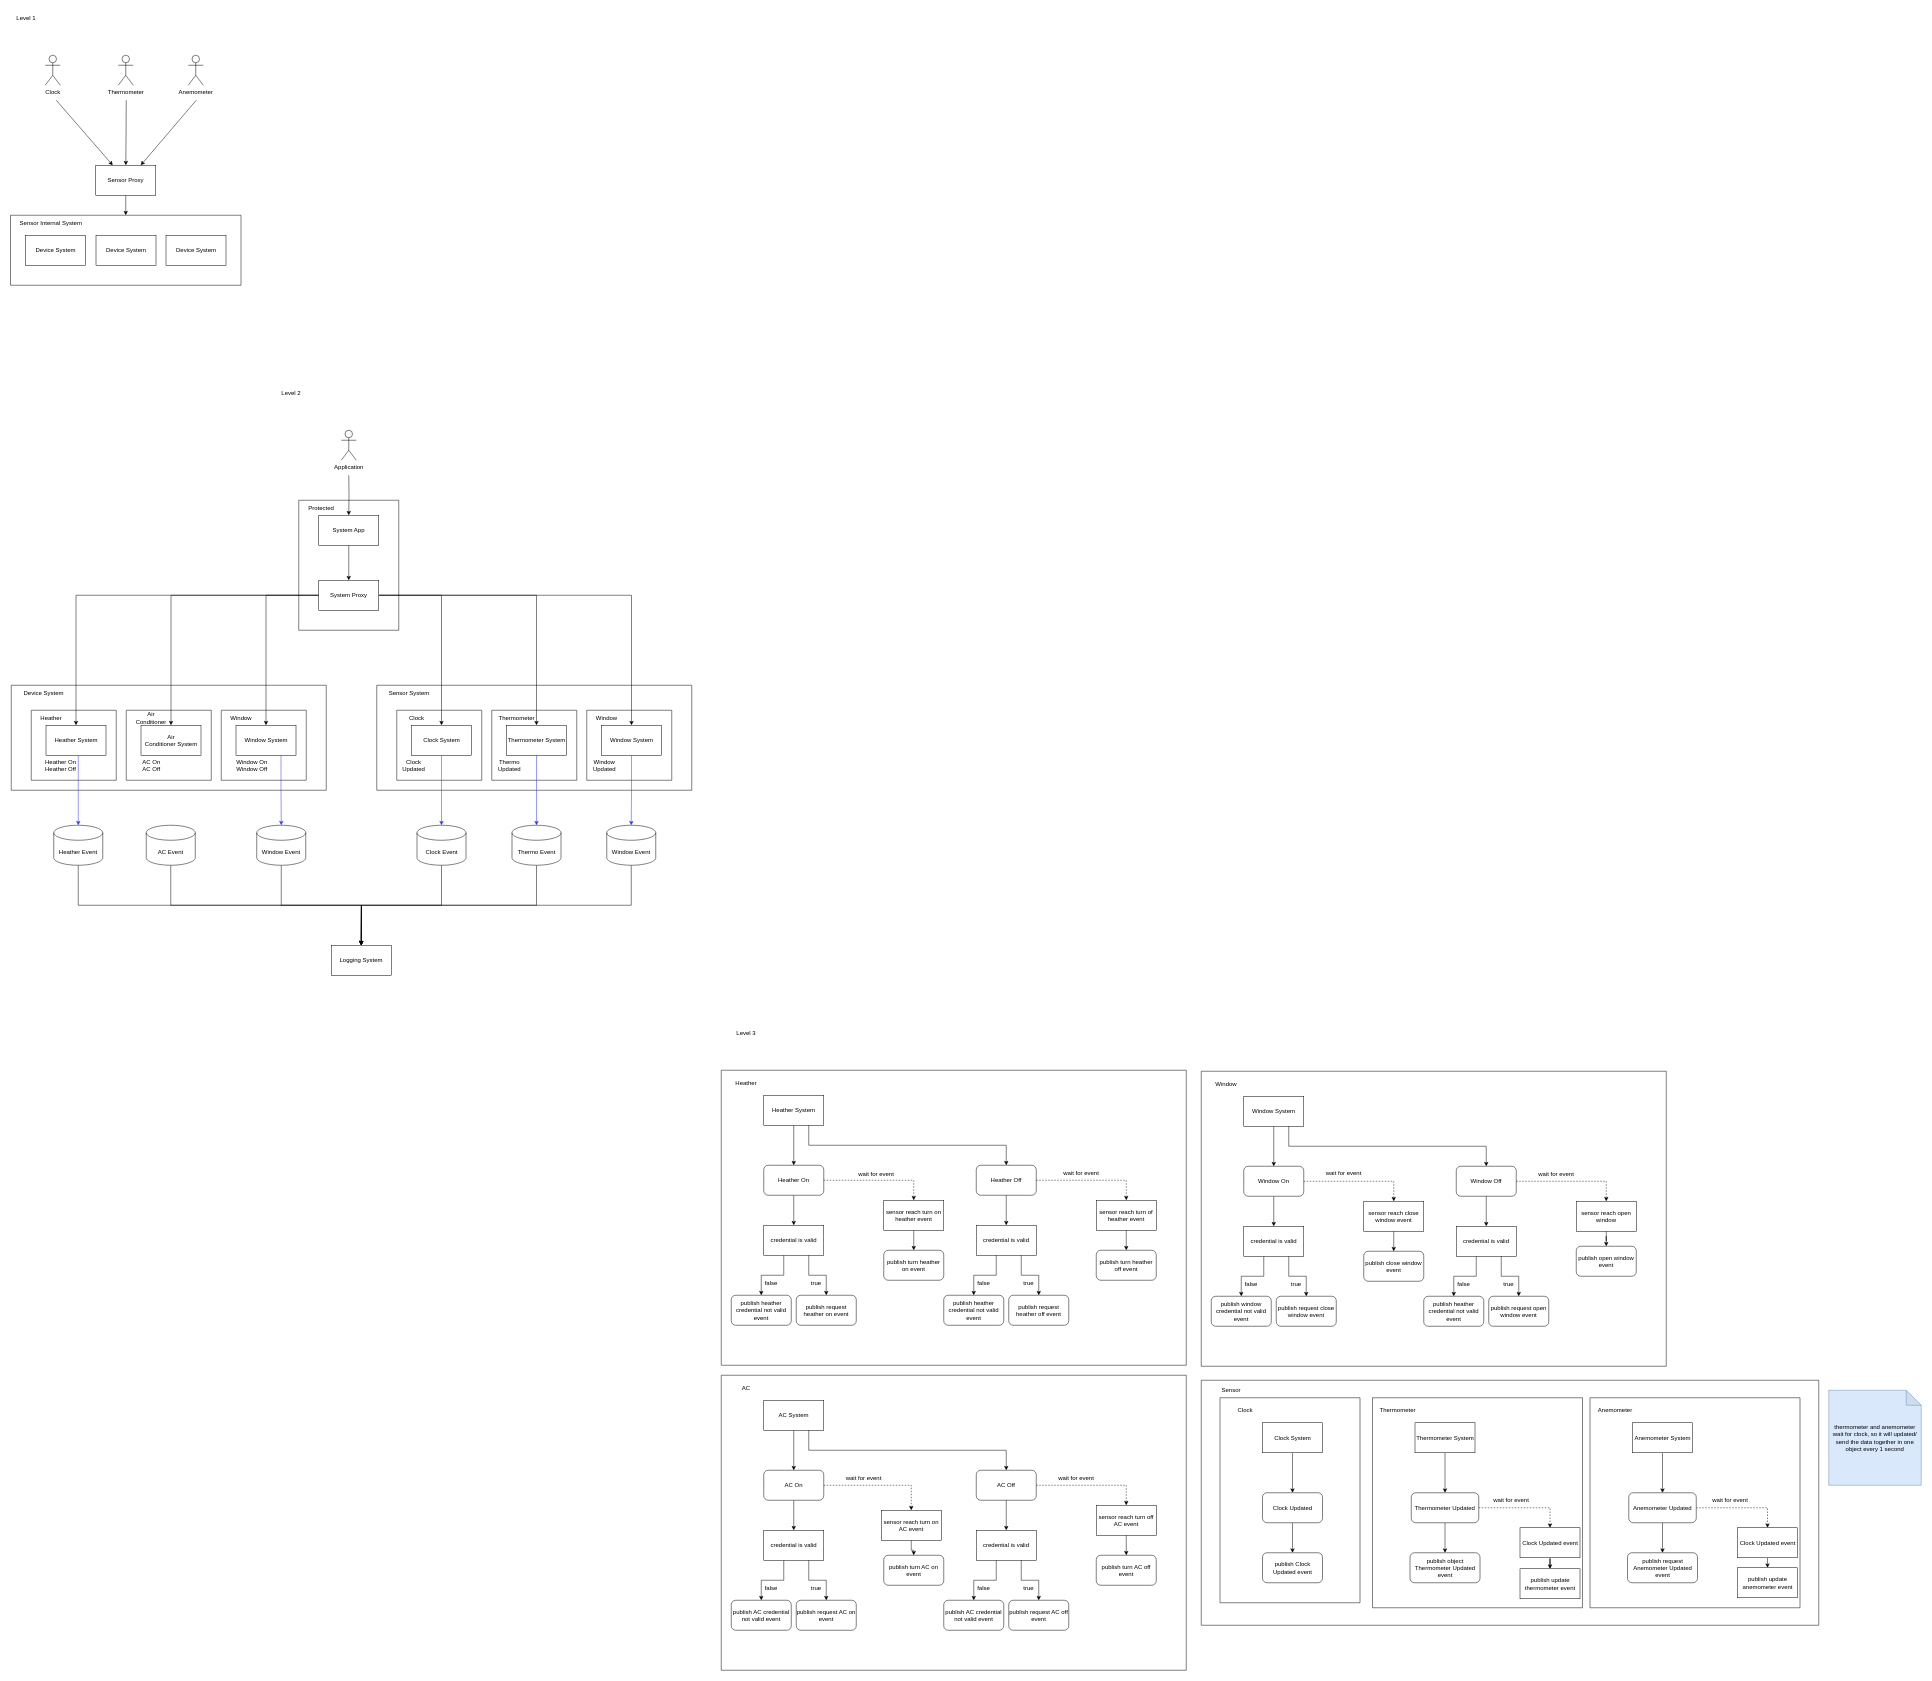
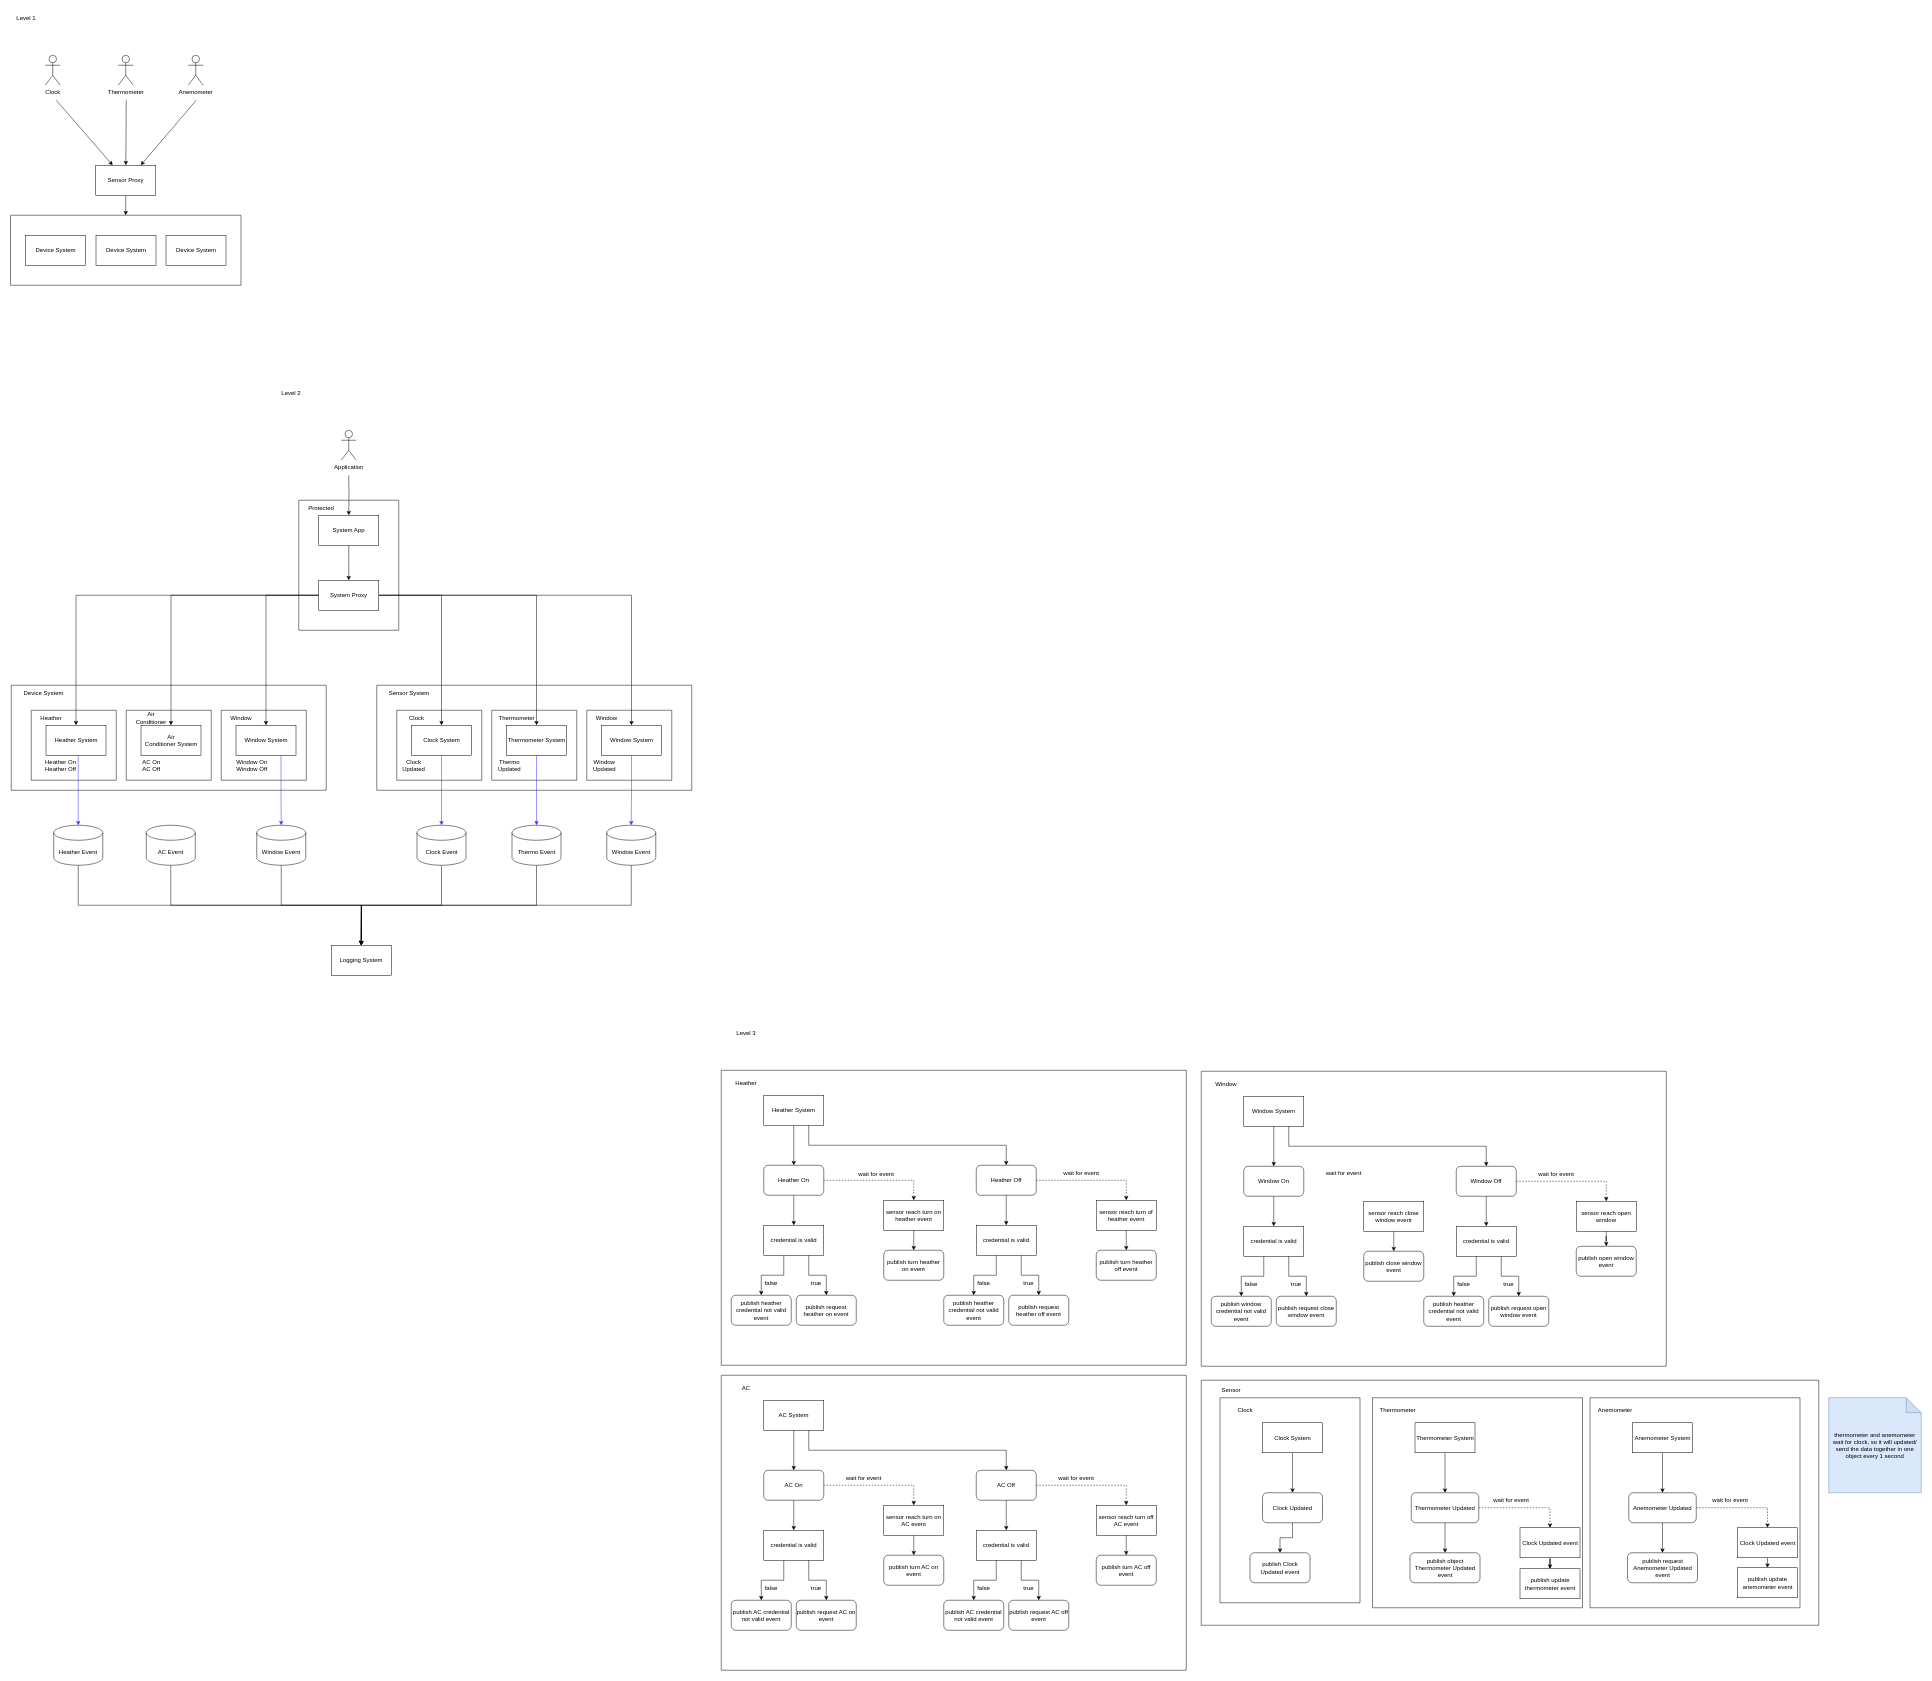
node "Sensor Internal System": removed
edge "Window On" -> "sensor reach close window event": removed
node "thermometer and anemometer wait for clock, so it will updated/ send the data together in one object every 1 second": moved (1875, 1438) -> (1875, 1445)
node "sensor reach turn on AC event": moved (911, 1525) -> (914, 1520)
node "publish Clock Updated event": moved (1293, 1568) -> (1280, 1568)
